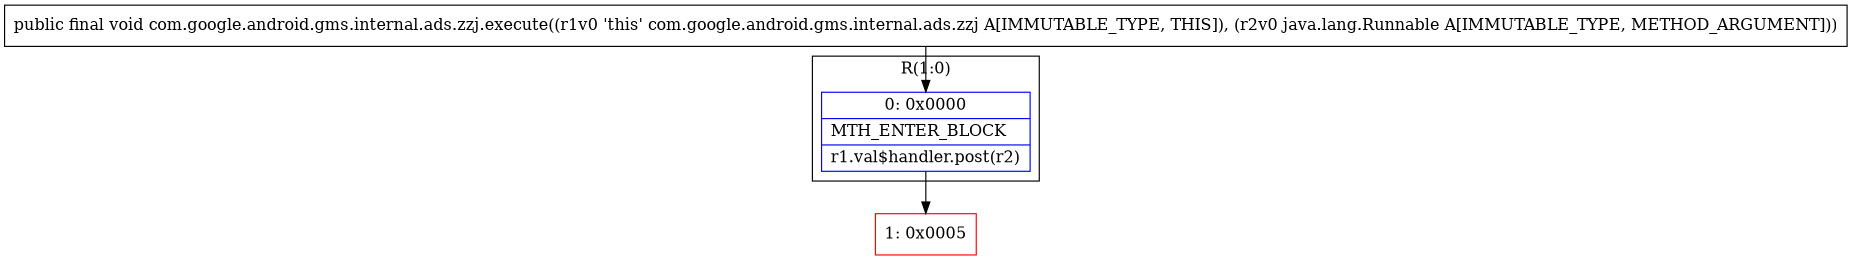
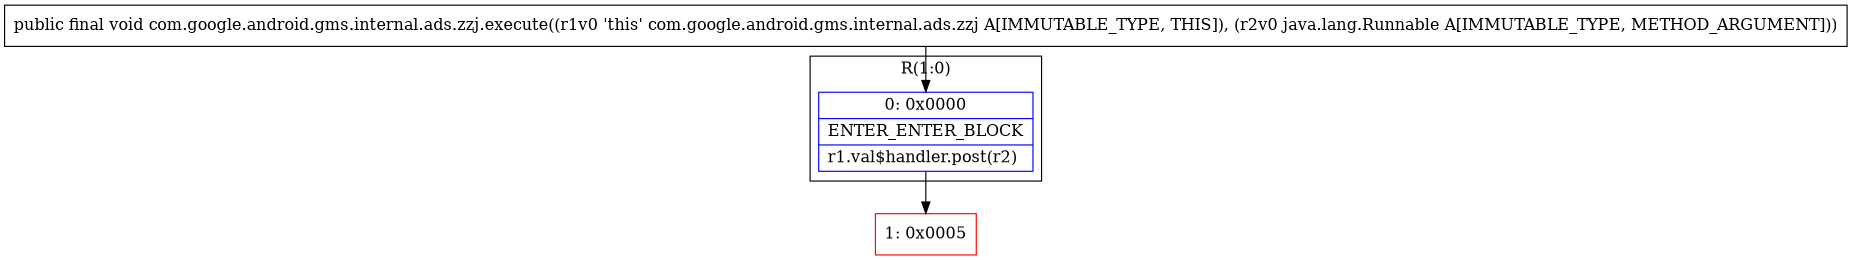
node "0: 0x0000": text "MTH_ENTER_BLOCK" -> "ENTER_ENTER_BLOCK"
